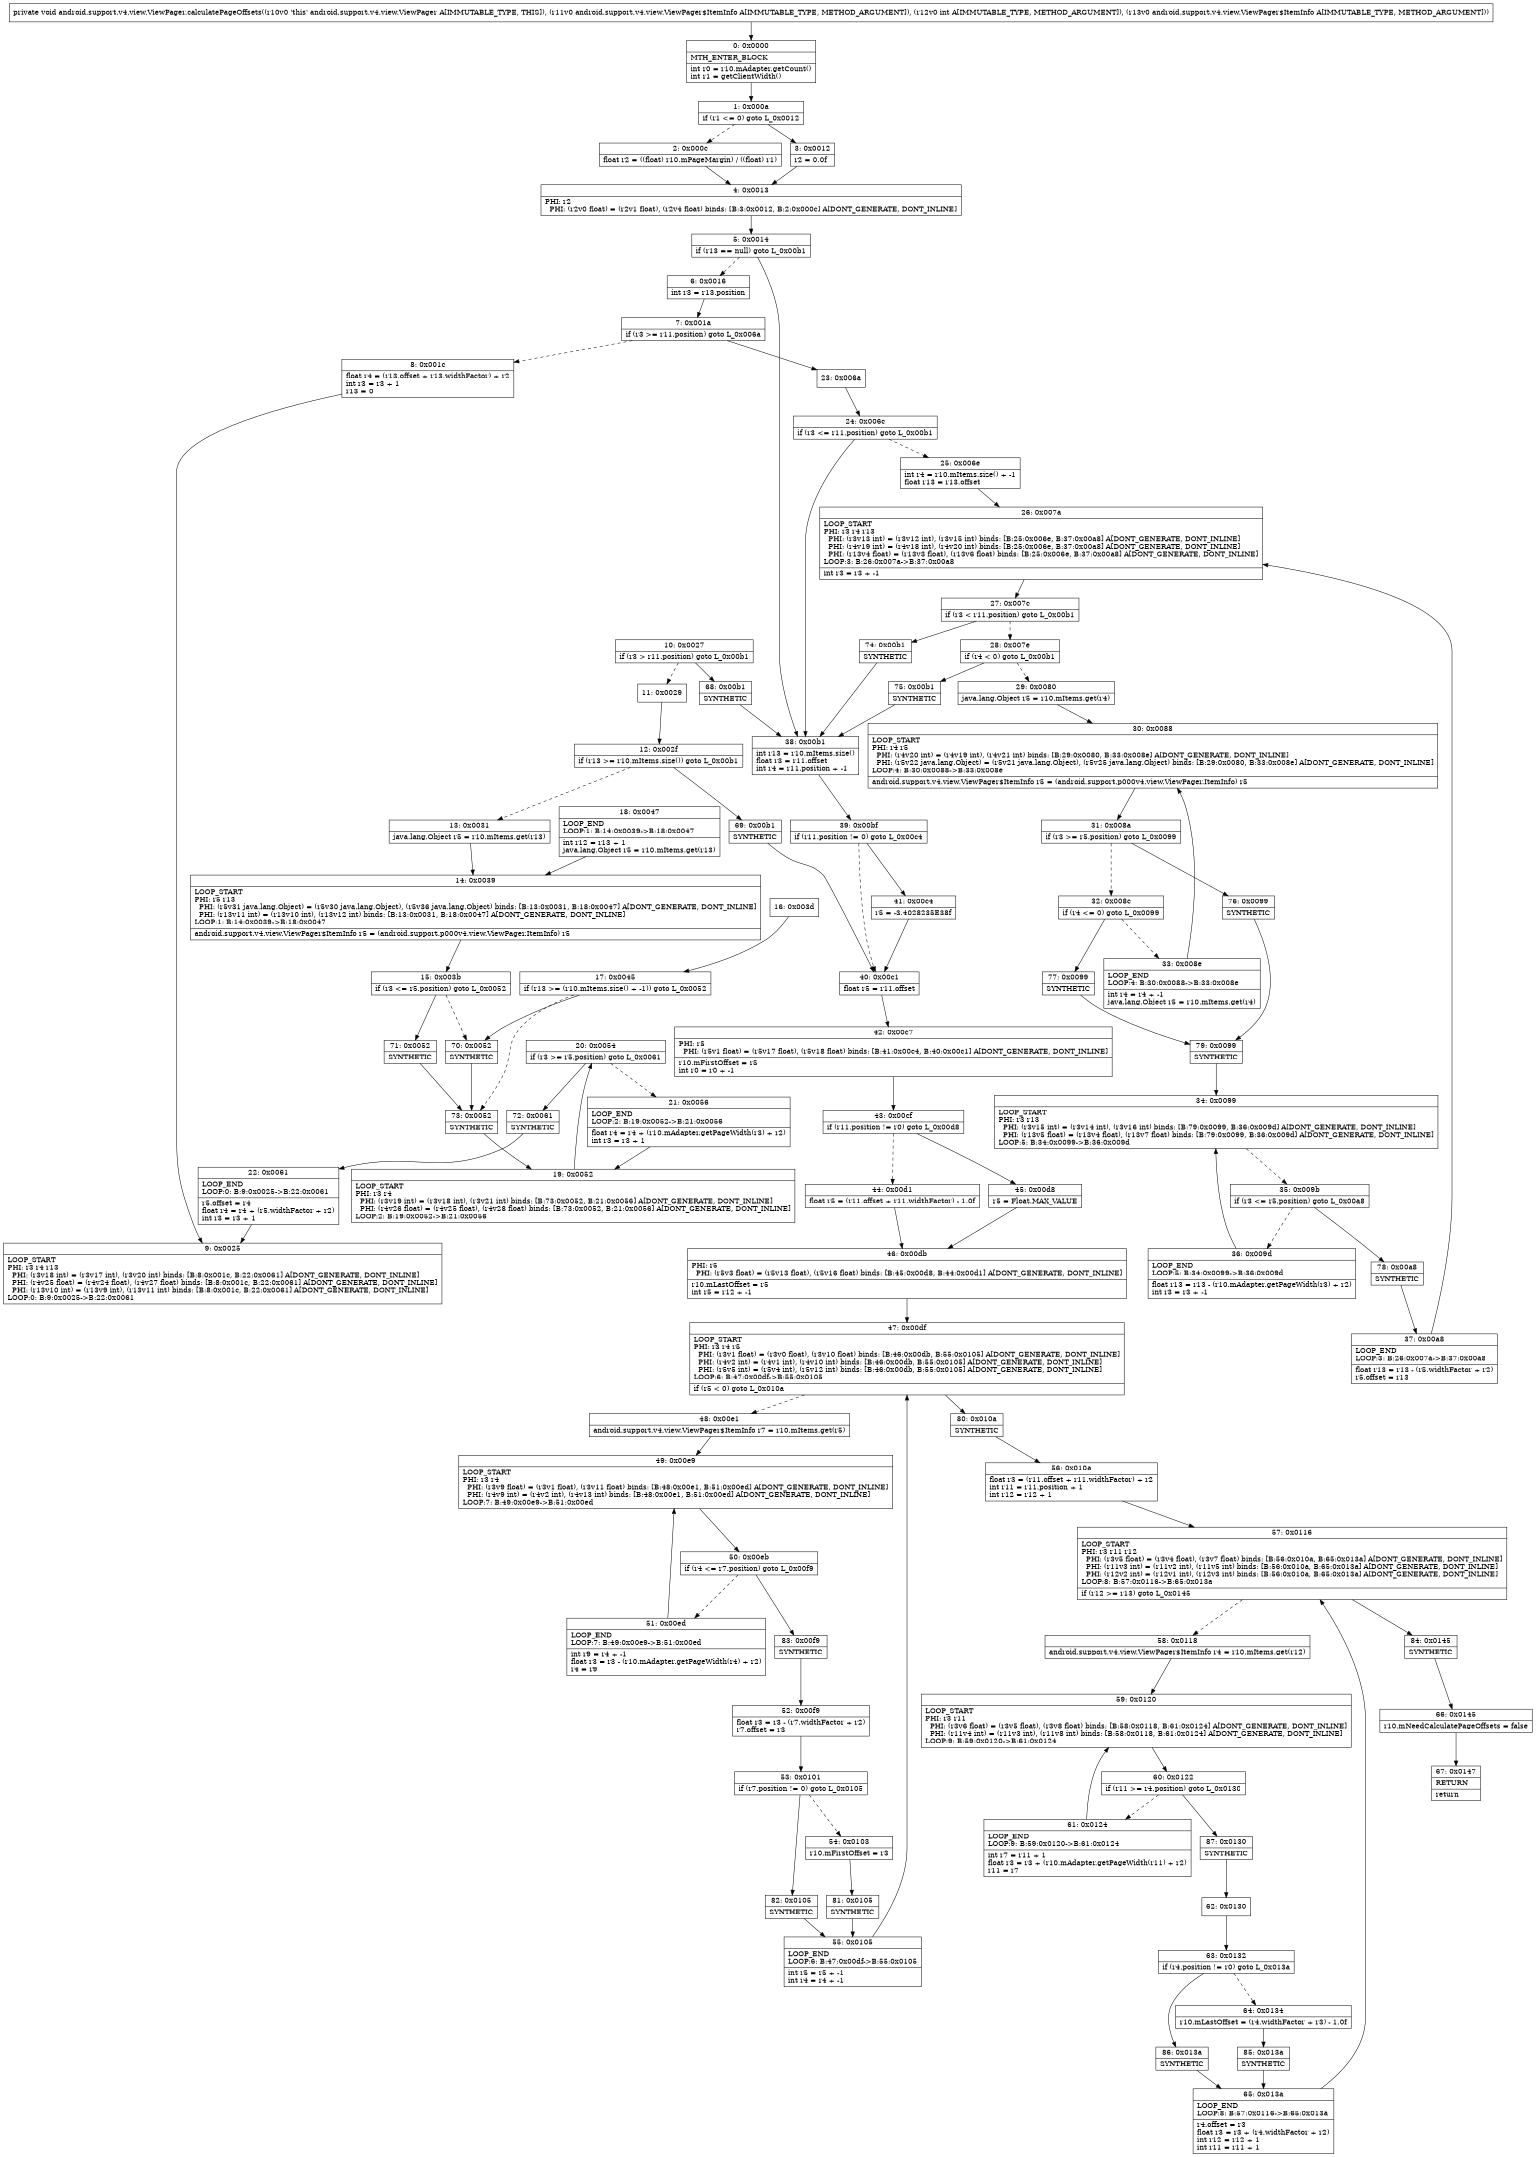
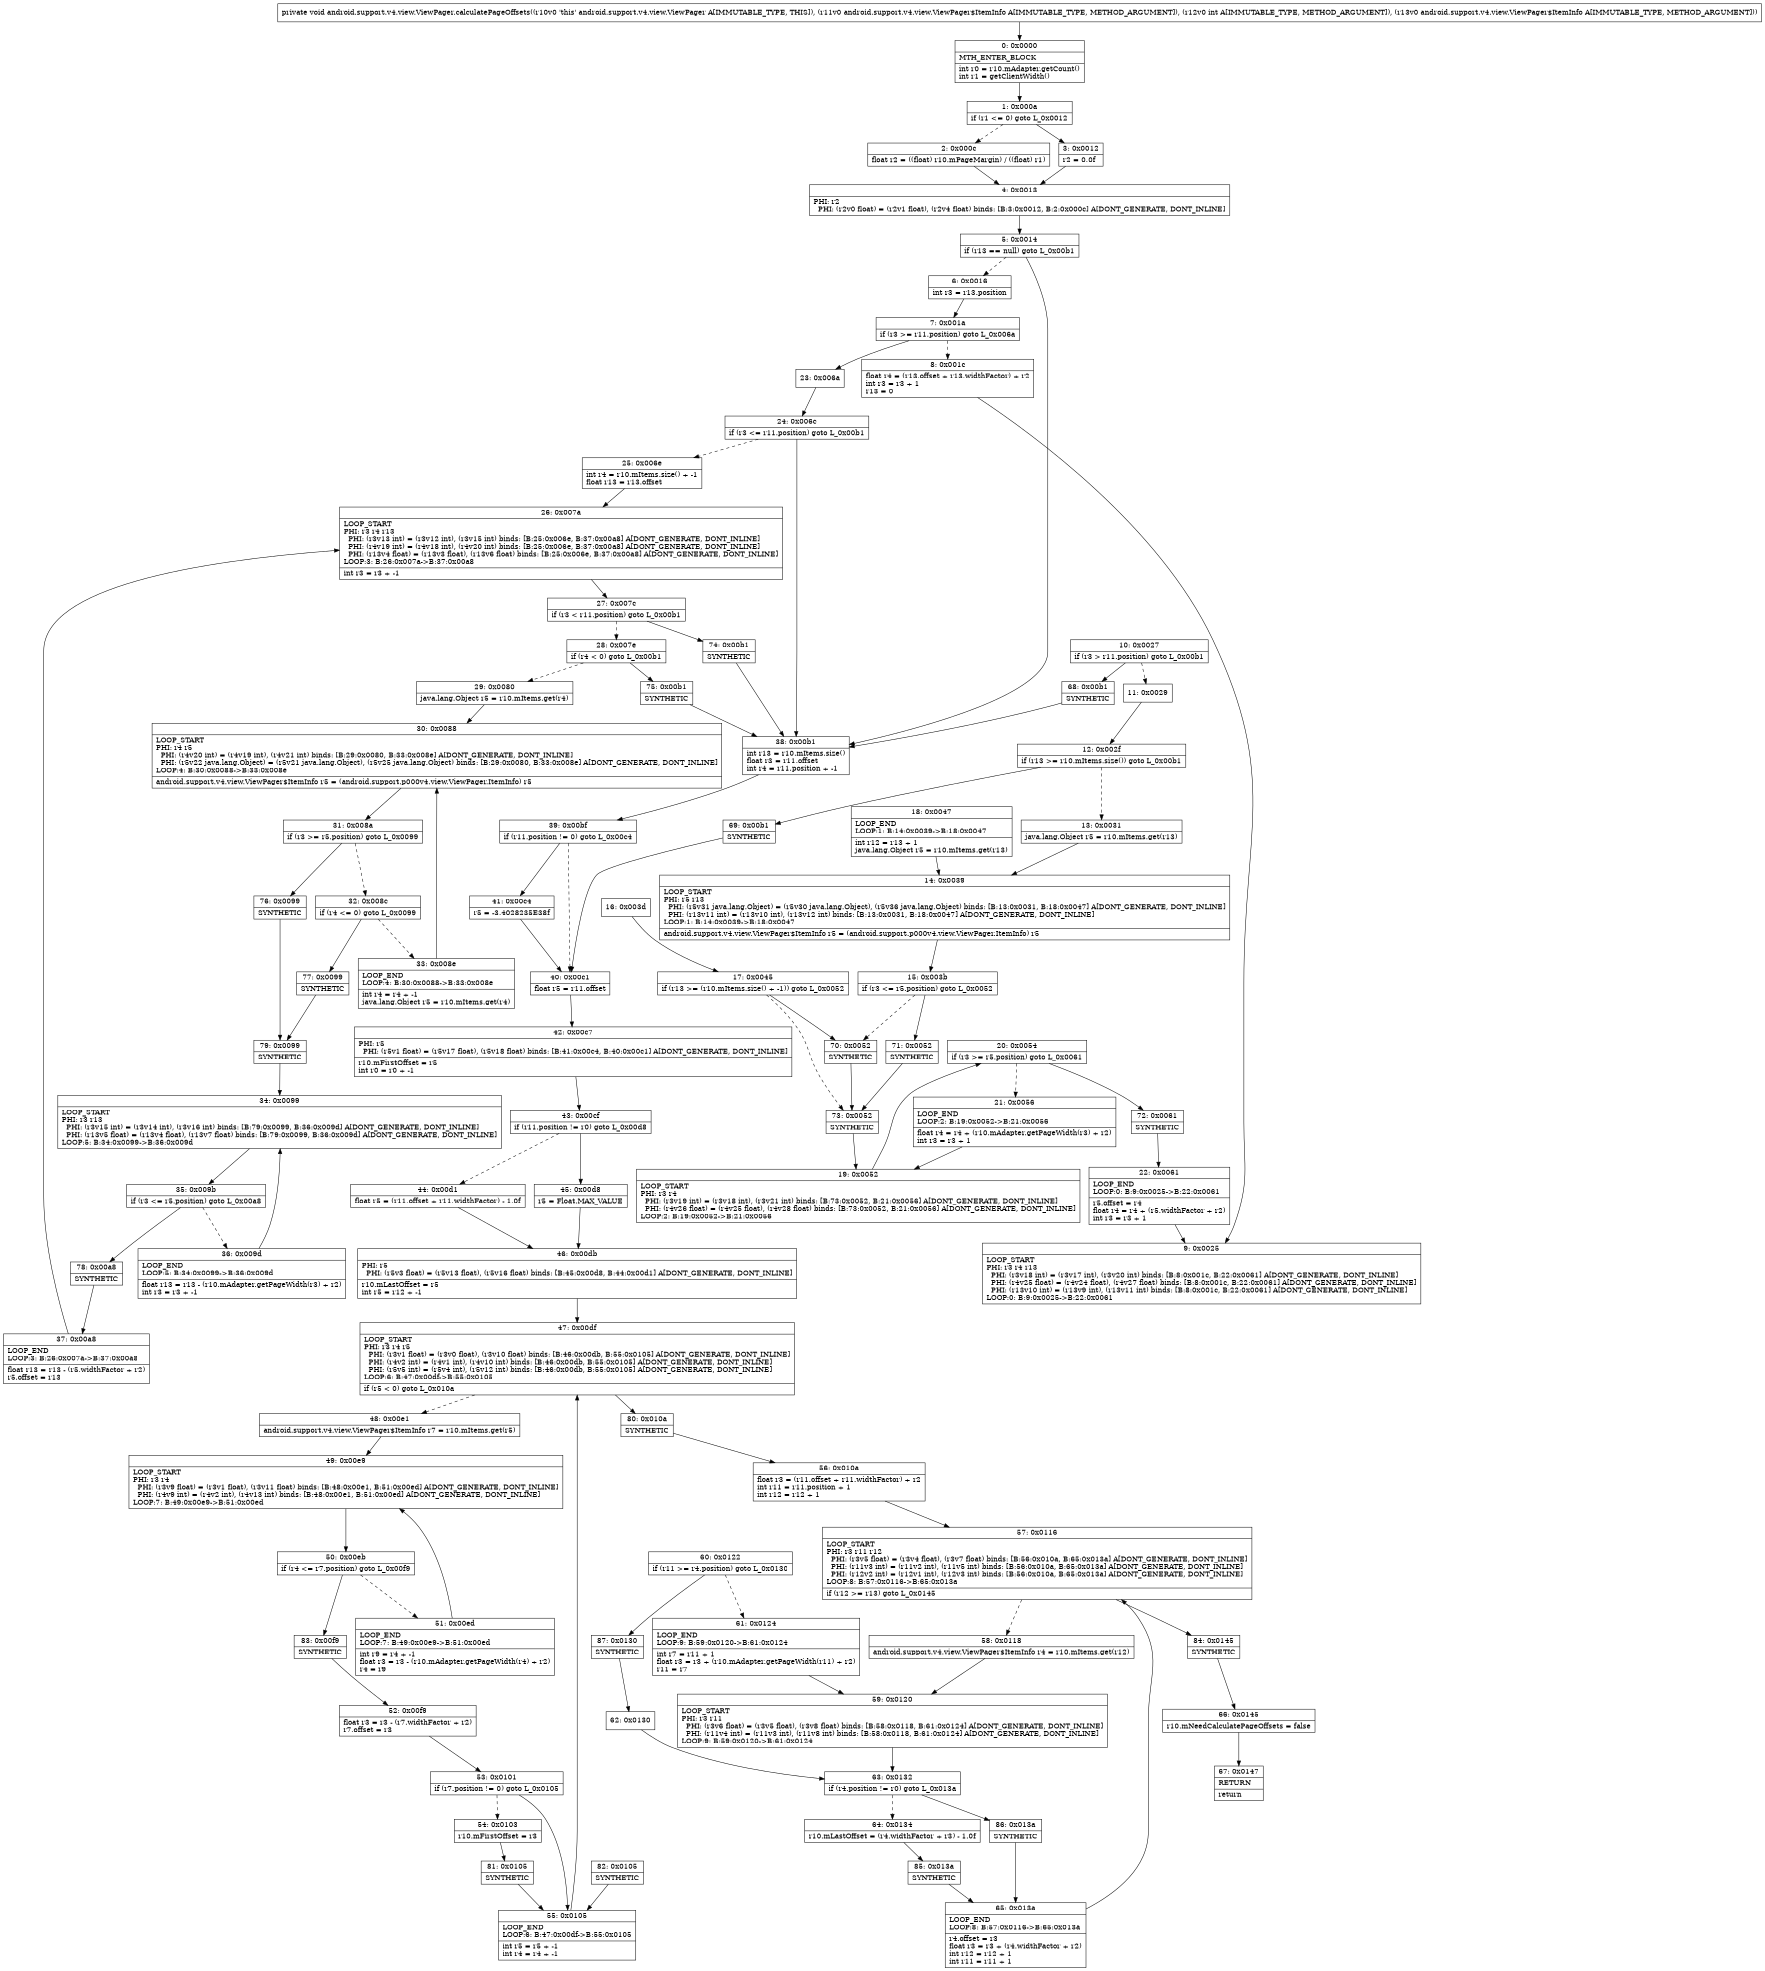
edge "34: 0x0099" -> "35: 0x009b": style dashed -> solid
edge "59: 0x0120" -> "60: 0x0122": now "59: 0x0120" -> "63: 0x0132"
edge "53: 0x0101" -> "82: 0x0105": now "53: 0x0101" -> "55: 0x0105"
